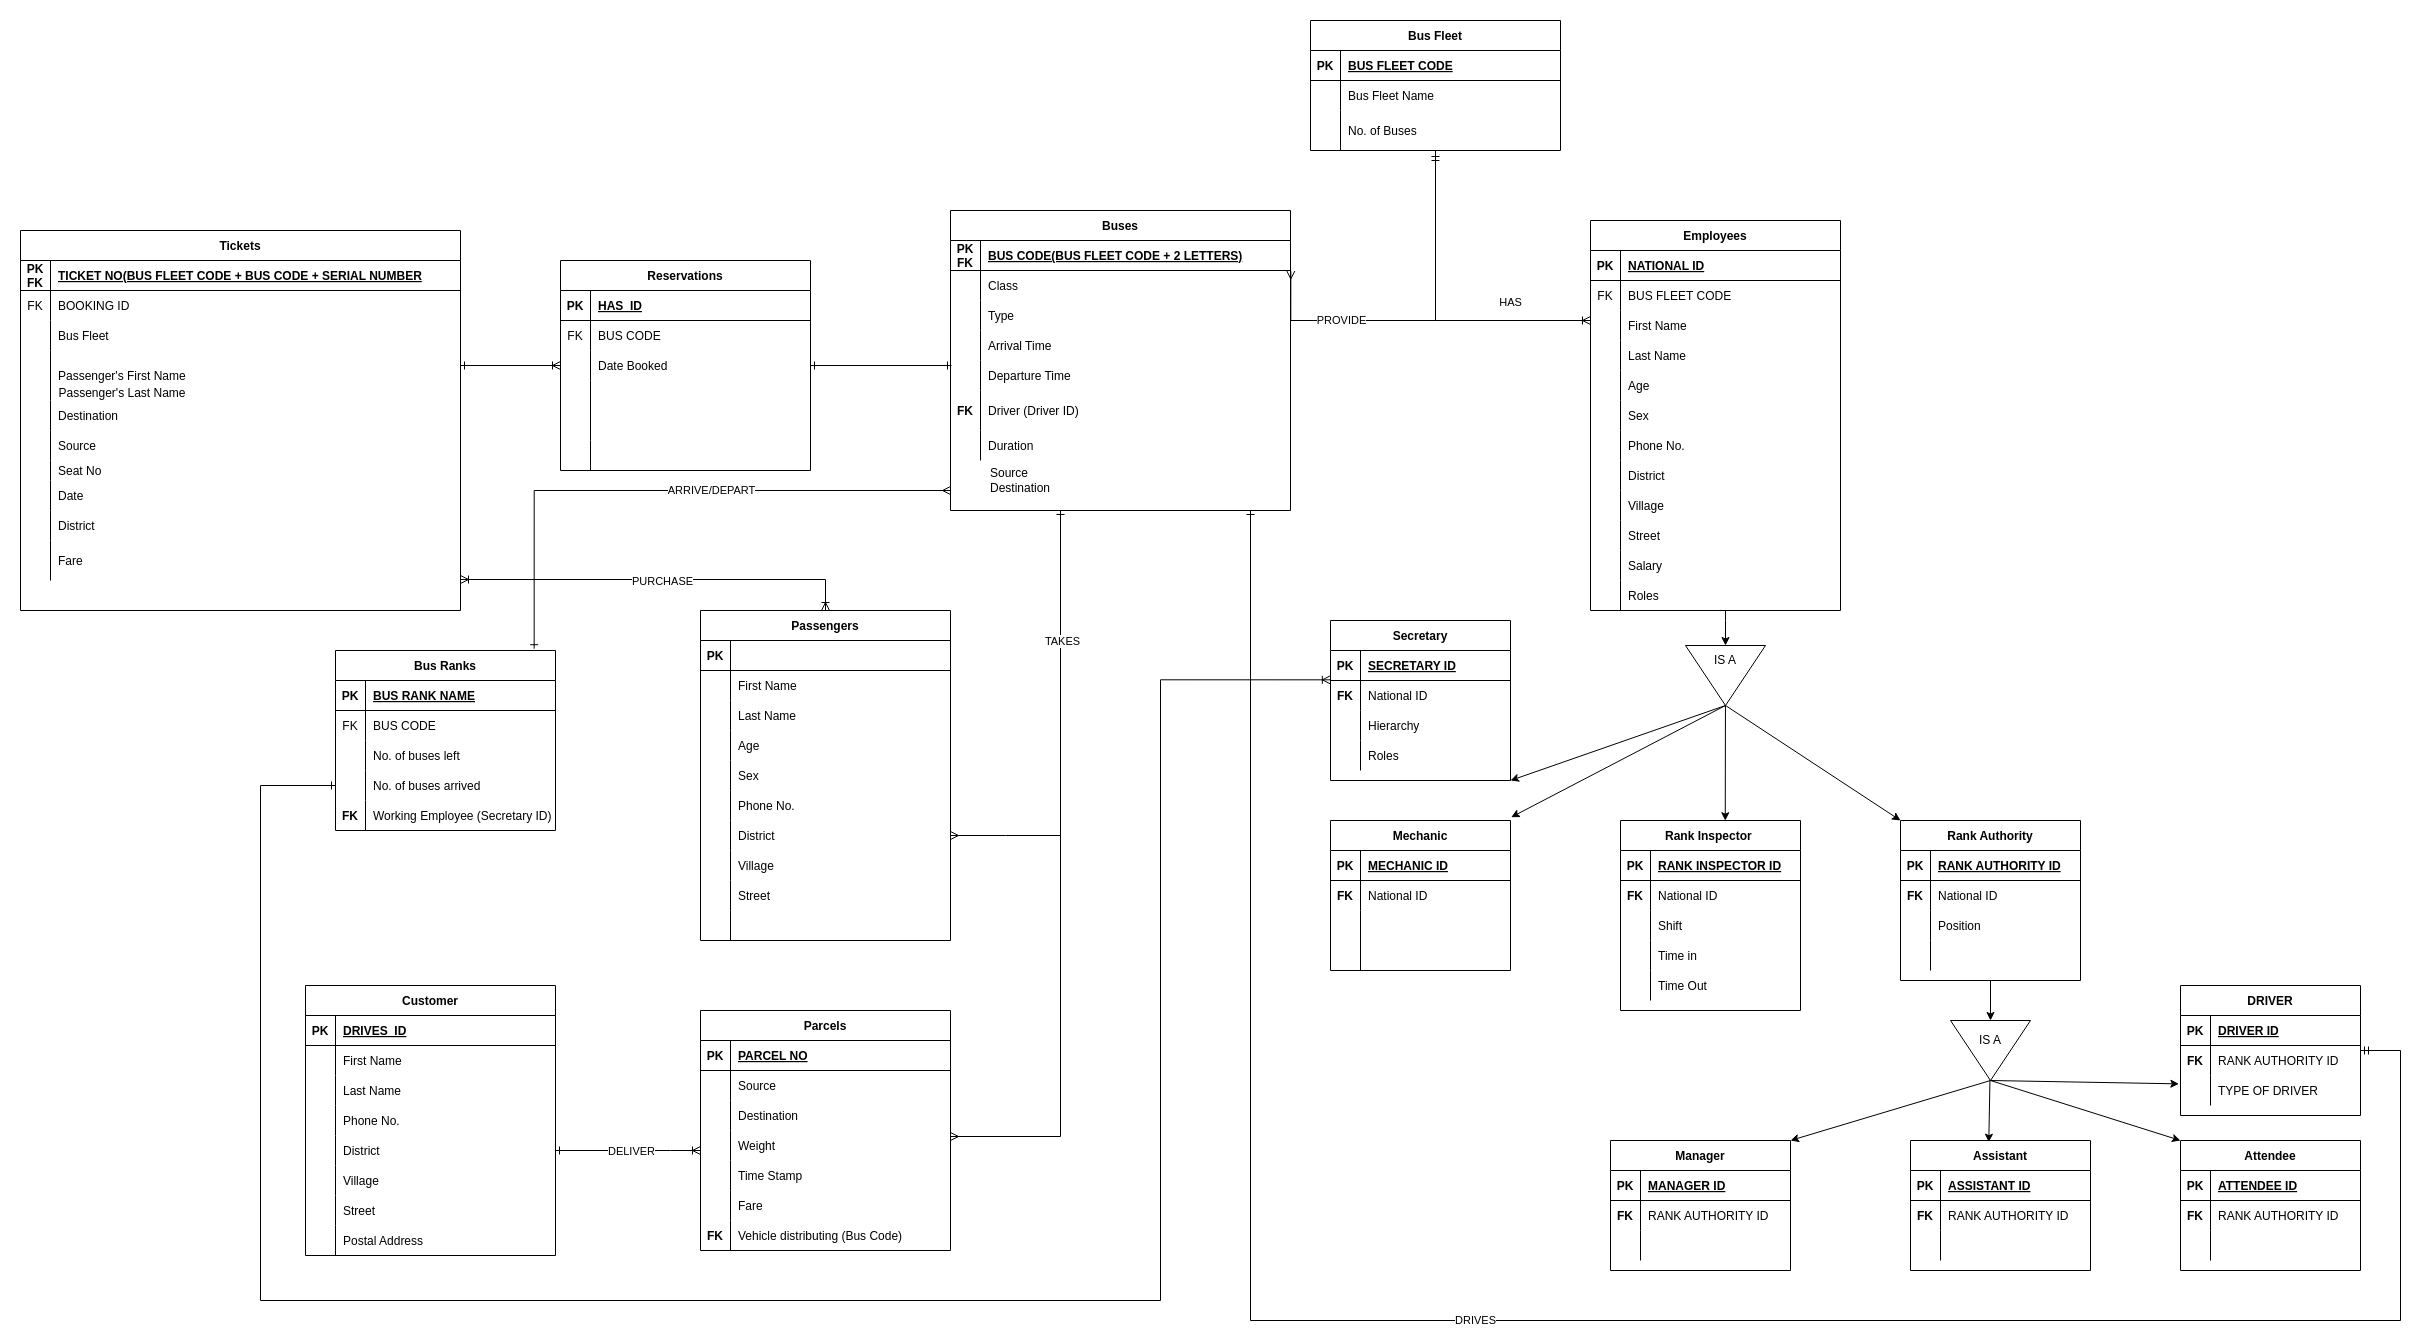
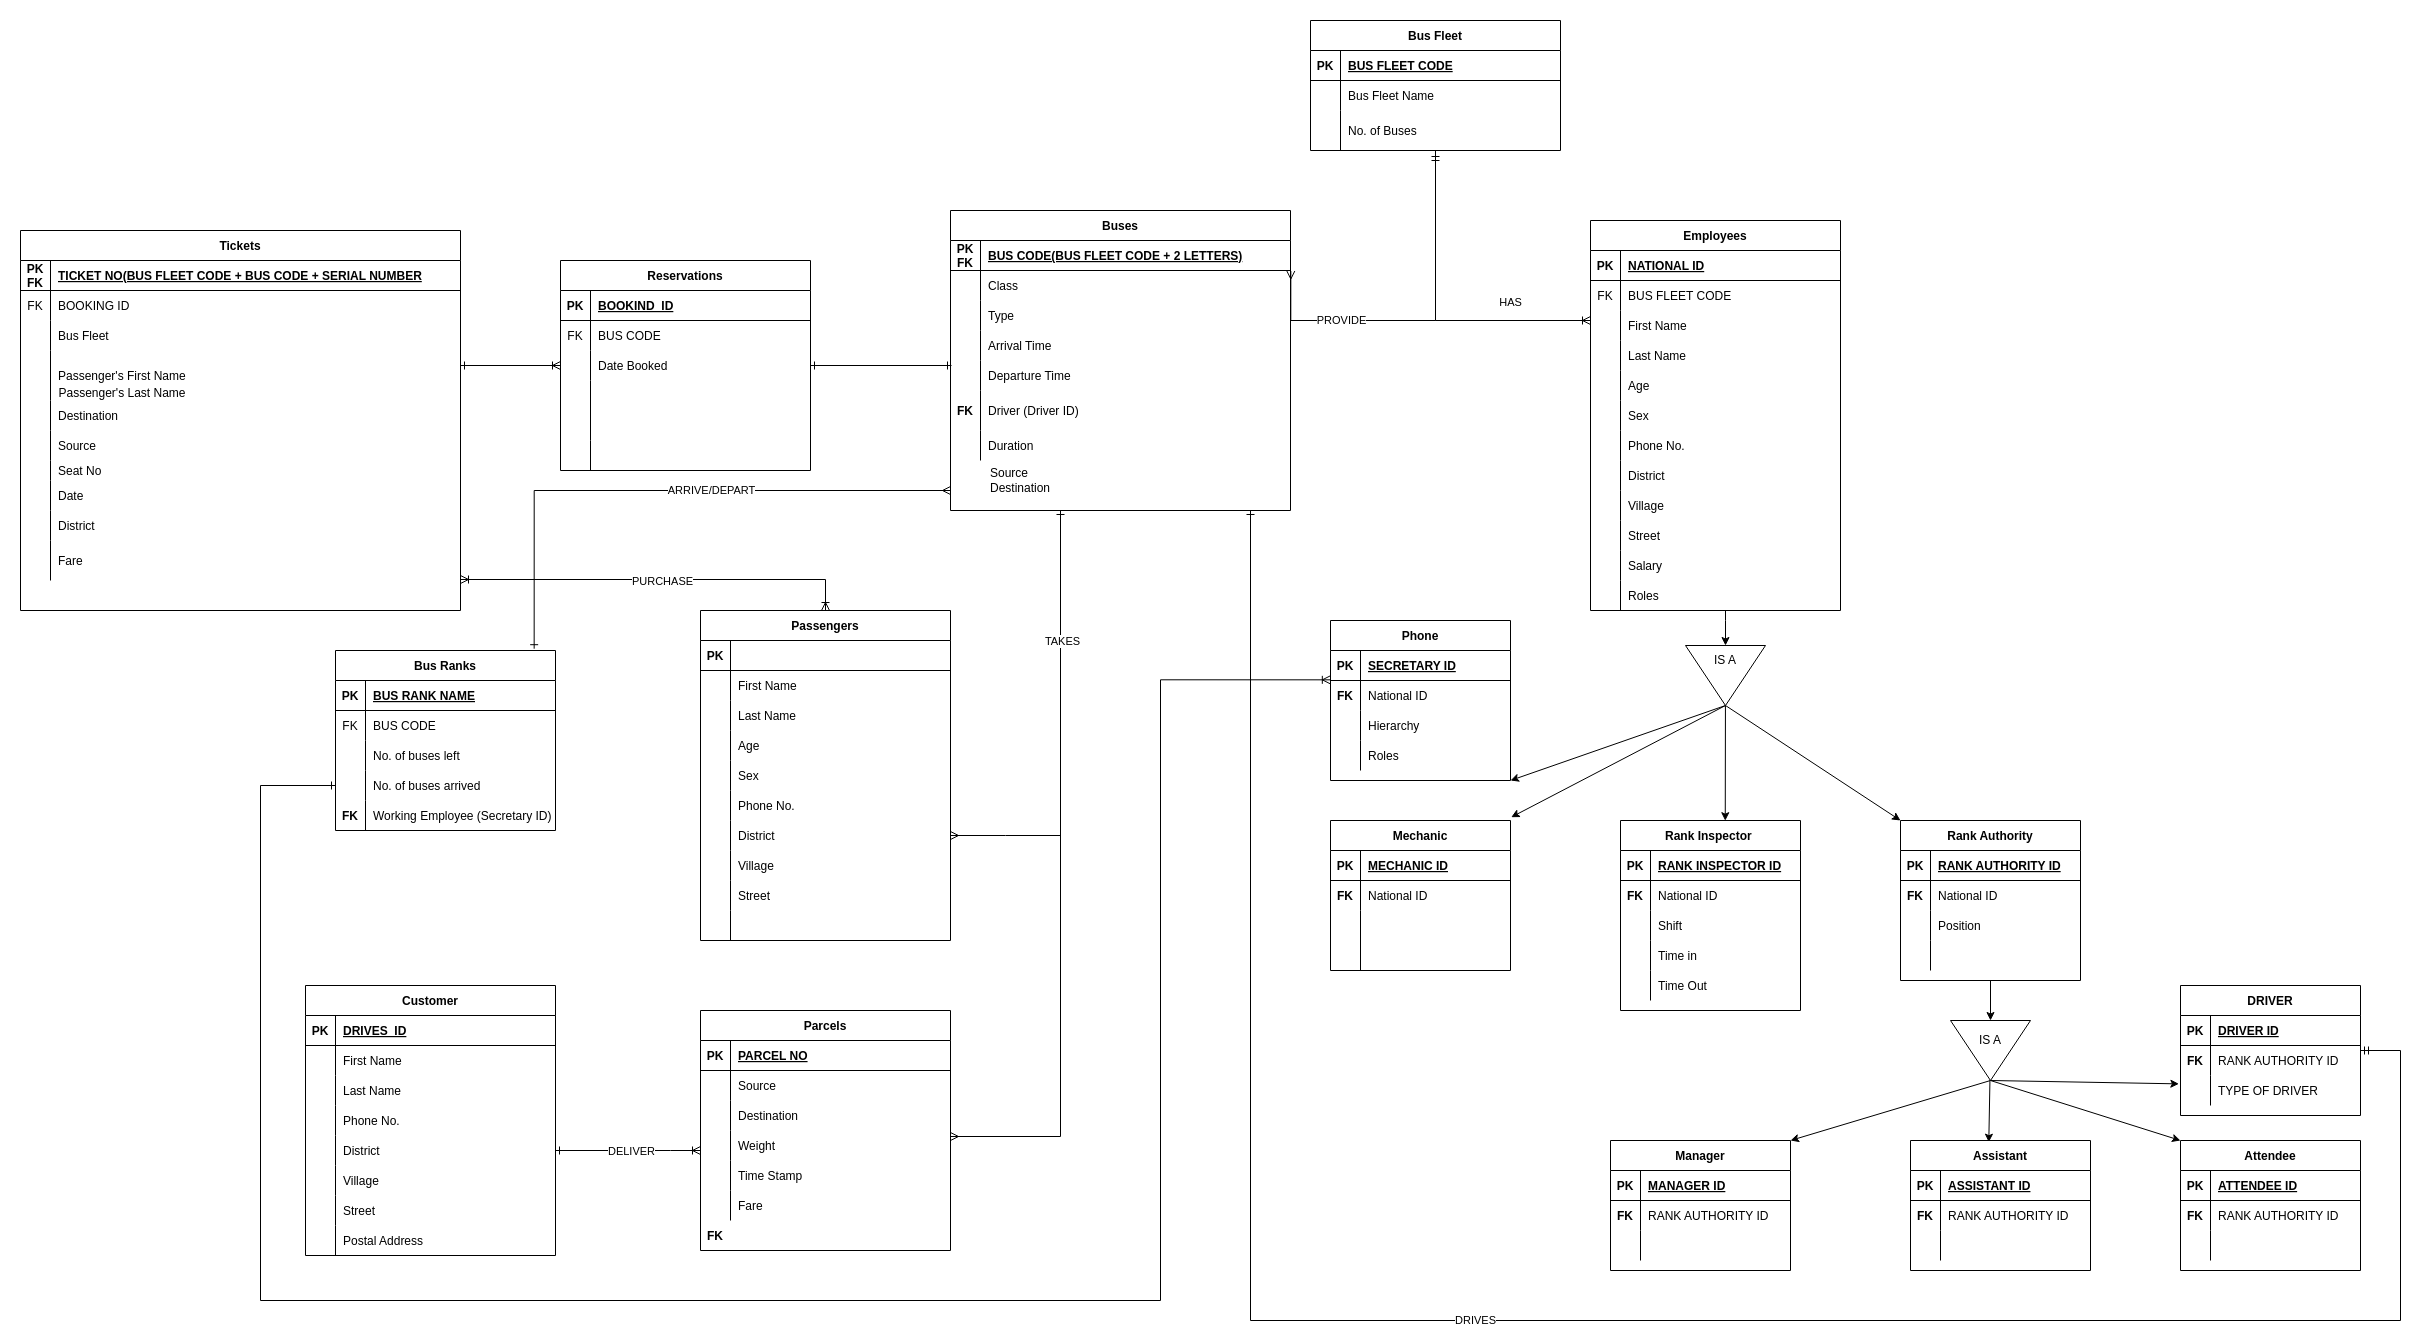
node "HAS_ID": label "HAS_ID" -> "BOOKIND_ID"
node "Secretary": label "Secretary" -> "Phone"
node "Vehicle distributing (Bus Code)": removed
